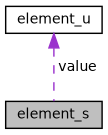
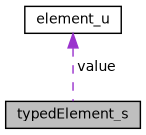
node "element_s": label "element_s" -> "typedElement_s"
